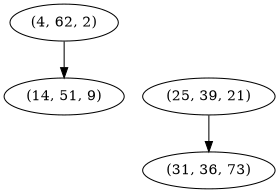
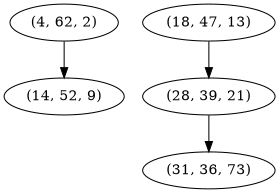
node "(18, 47, 13)": added
node "(14, 51, 9)": label "(14, 51, 9)" -> "(14, 52, 9)"
node "(25, 39, 21)": label "(25, 39, 21)" -> "(28, 39, 21)"
